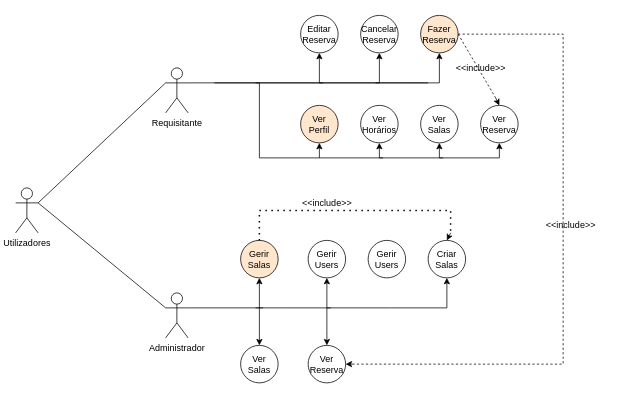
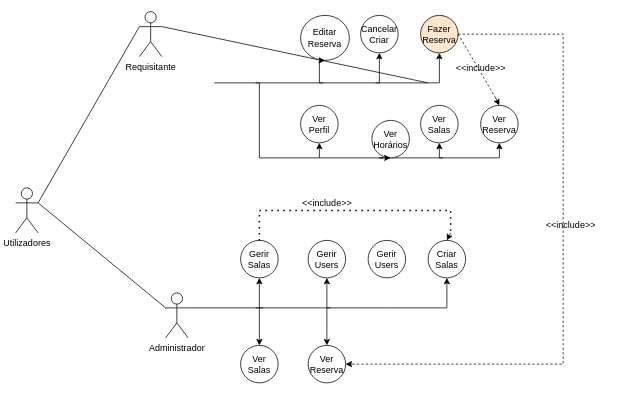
node "Editar Reserva": size 38x38 -> 49x45
node "Cancelar Reserva": label "Cancelar Reserva" -> "Cancelar Criar"
node "Requisitante": moved (177, 90) -> (150, 34)
node "Ver Perfil": fillcolor #ffe6cc -> #ffffff
node "Ver Horários": moved (379, 124) -> (390, 139)
node "Gerir Salas": fillcolor #ffe6cc -> #ffffff
